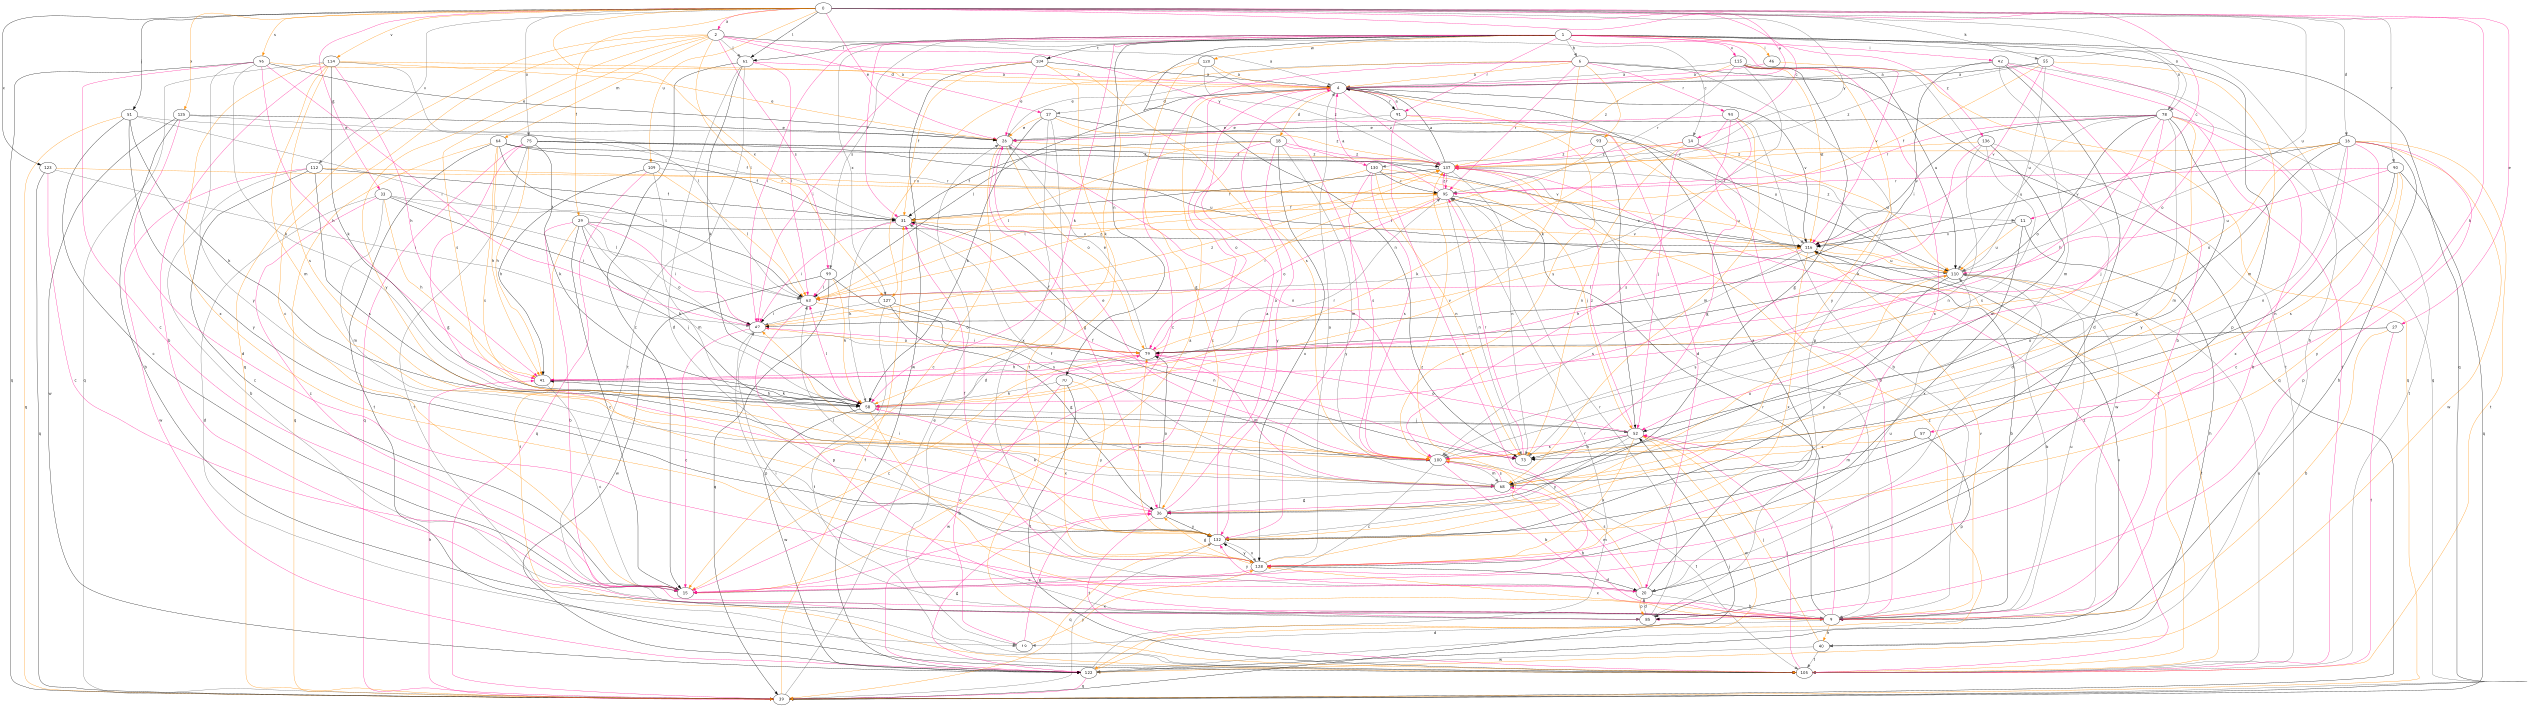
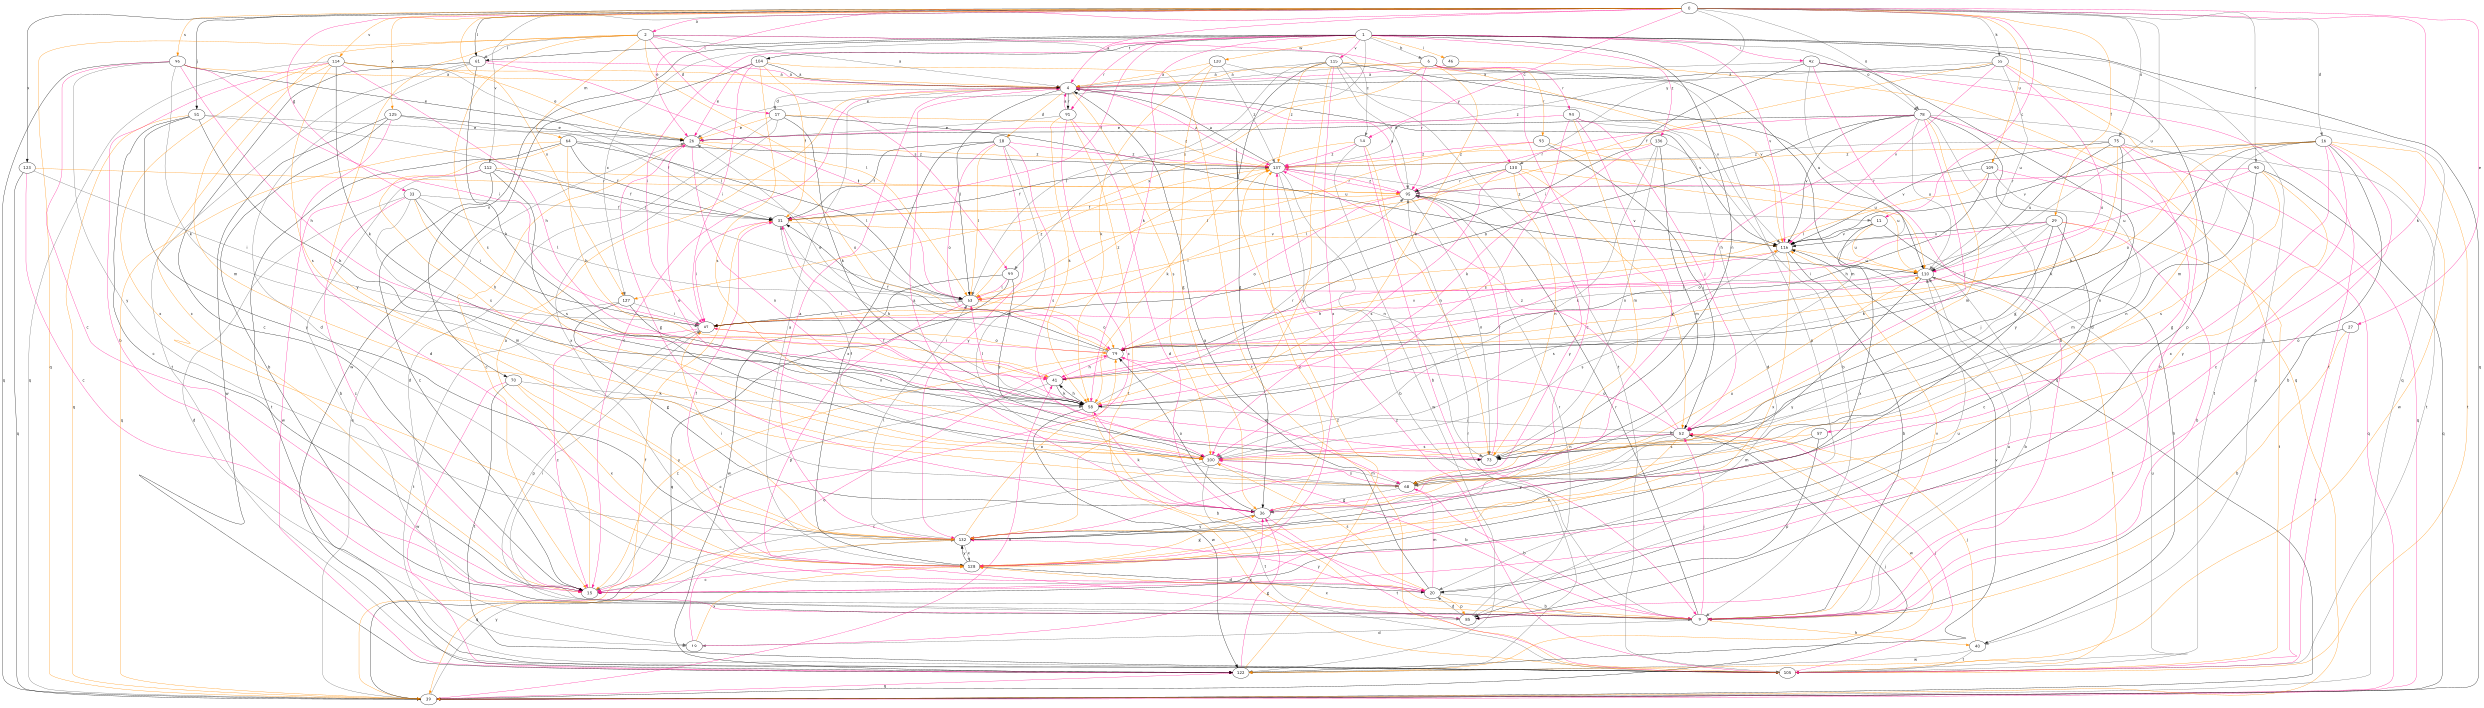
edge "99" -> "58": now "91" -> "58"
